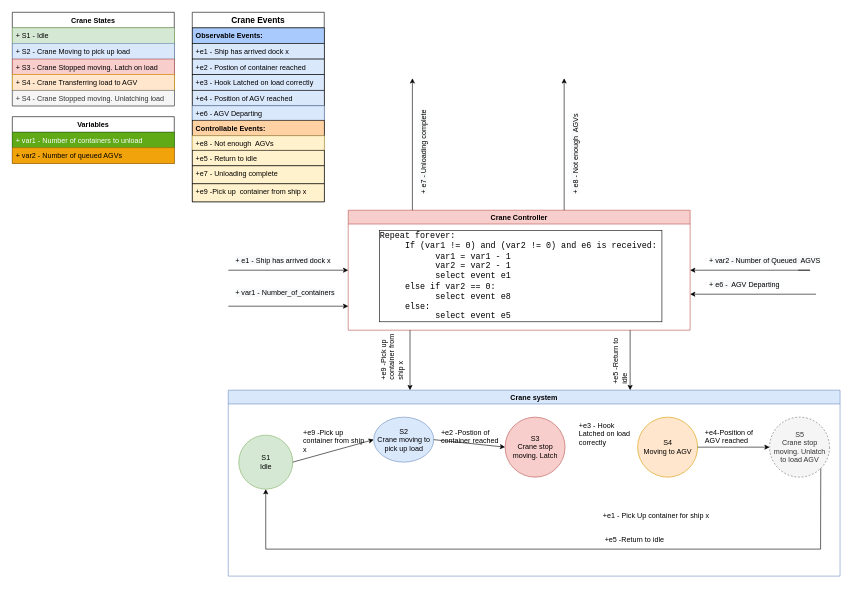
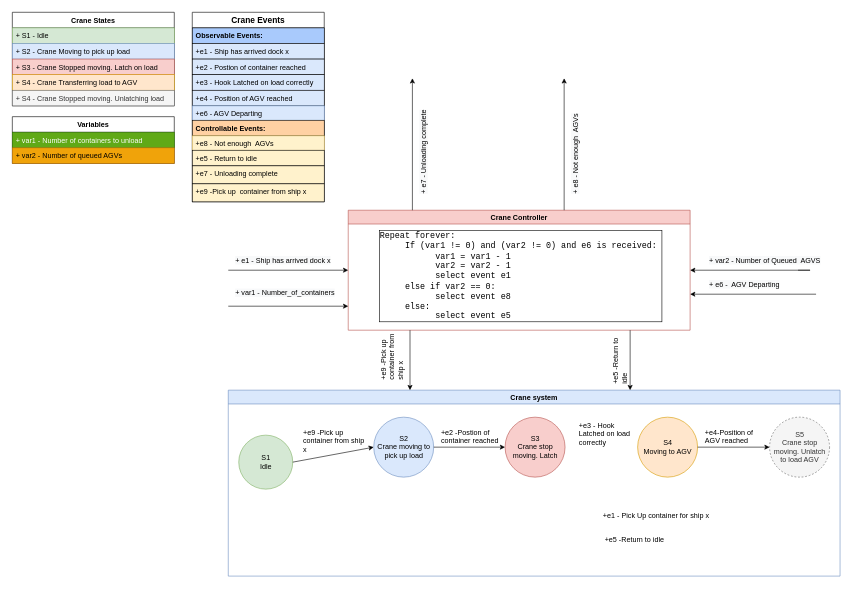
node "S2 Crane moving to pick up load": size 60x45 -> 60x60
edge "S5 Crane stop moving. Unlatch to load AGV" -> "S1 Idle": removed
